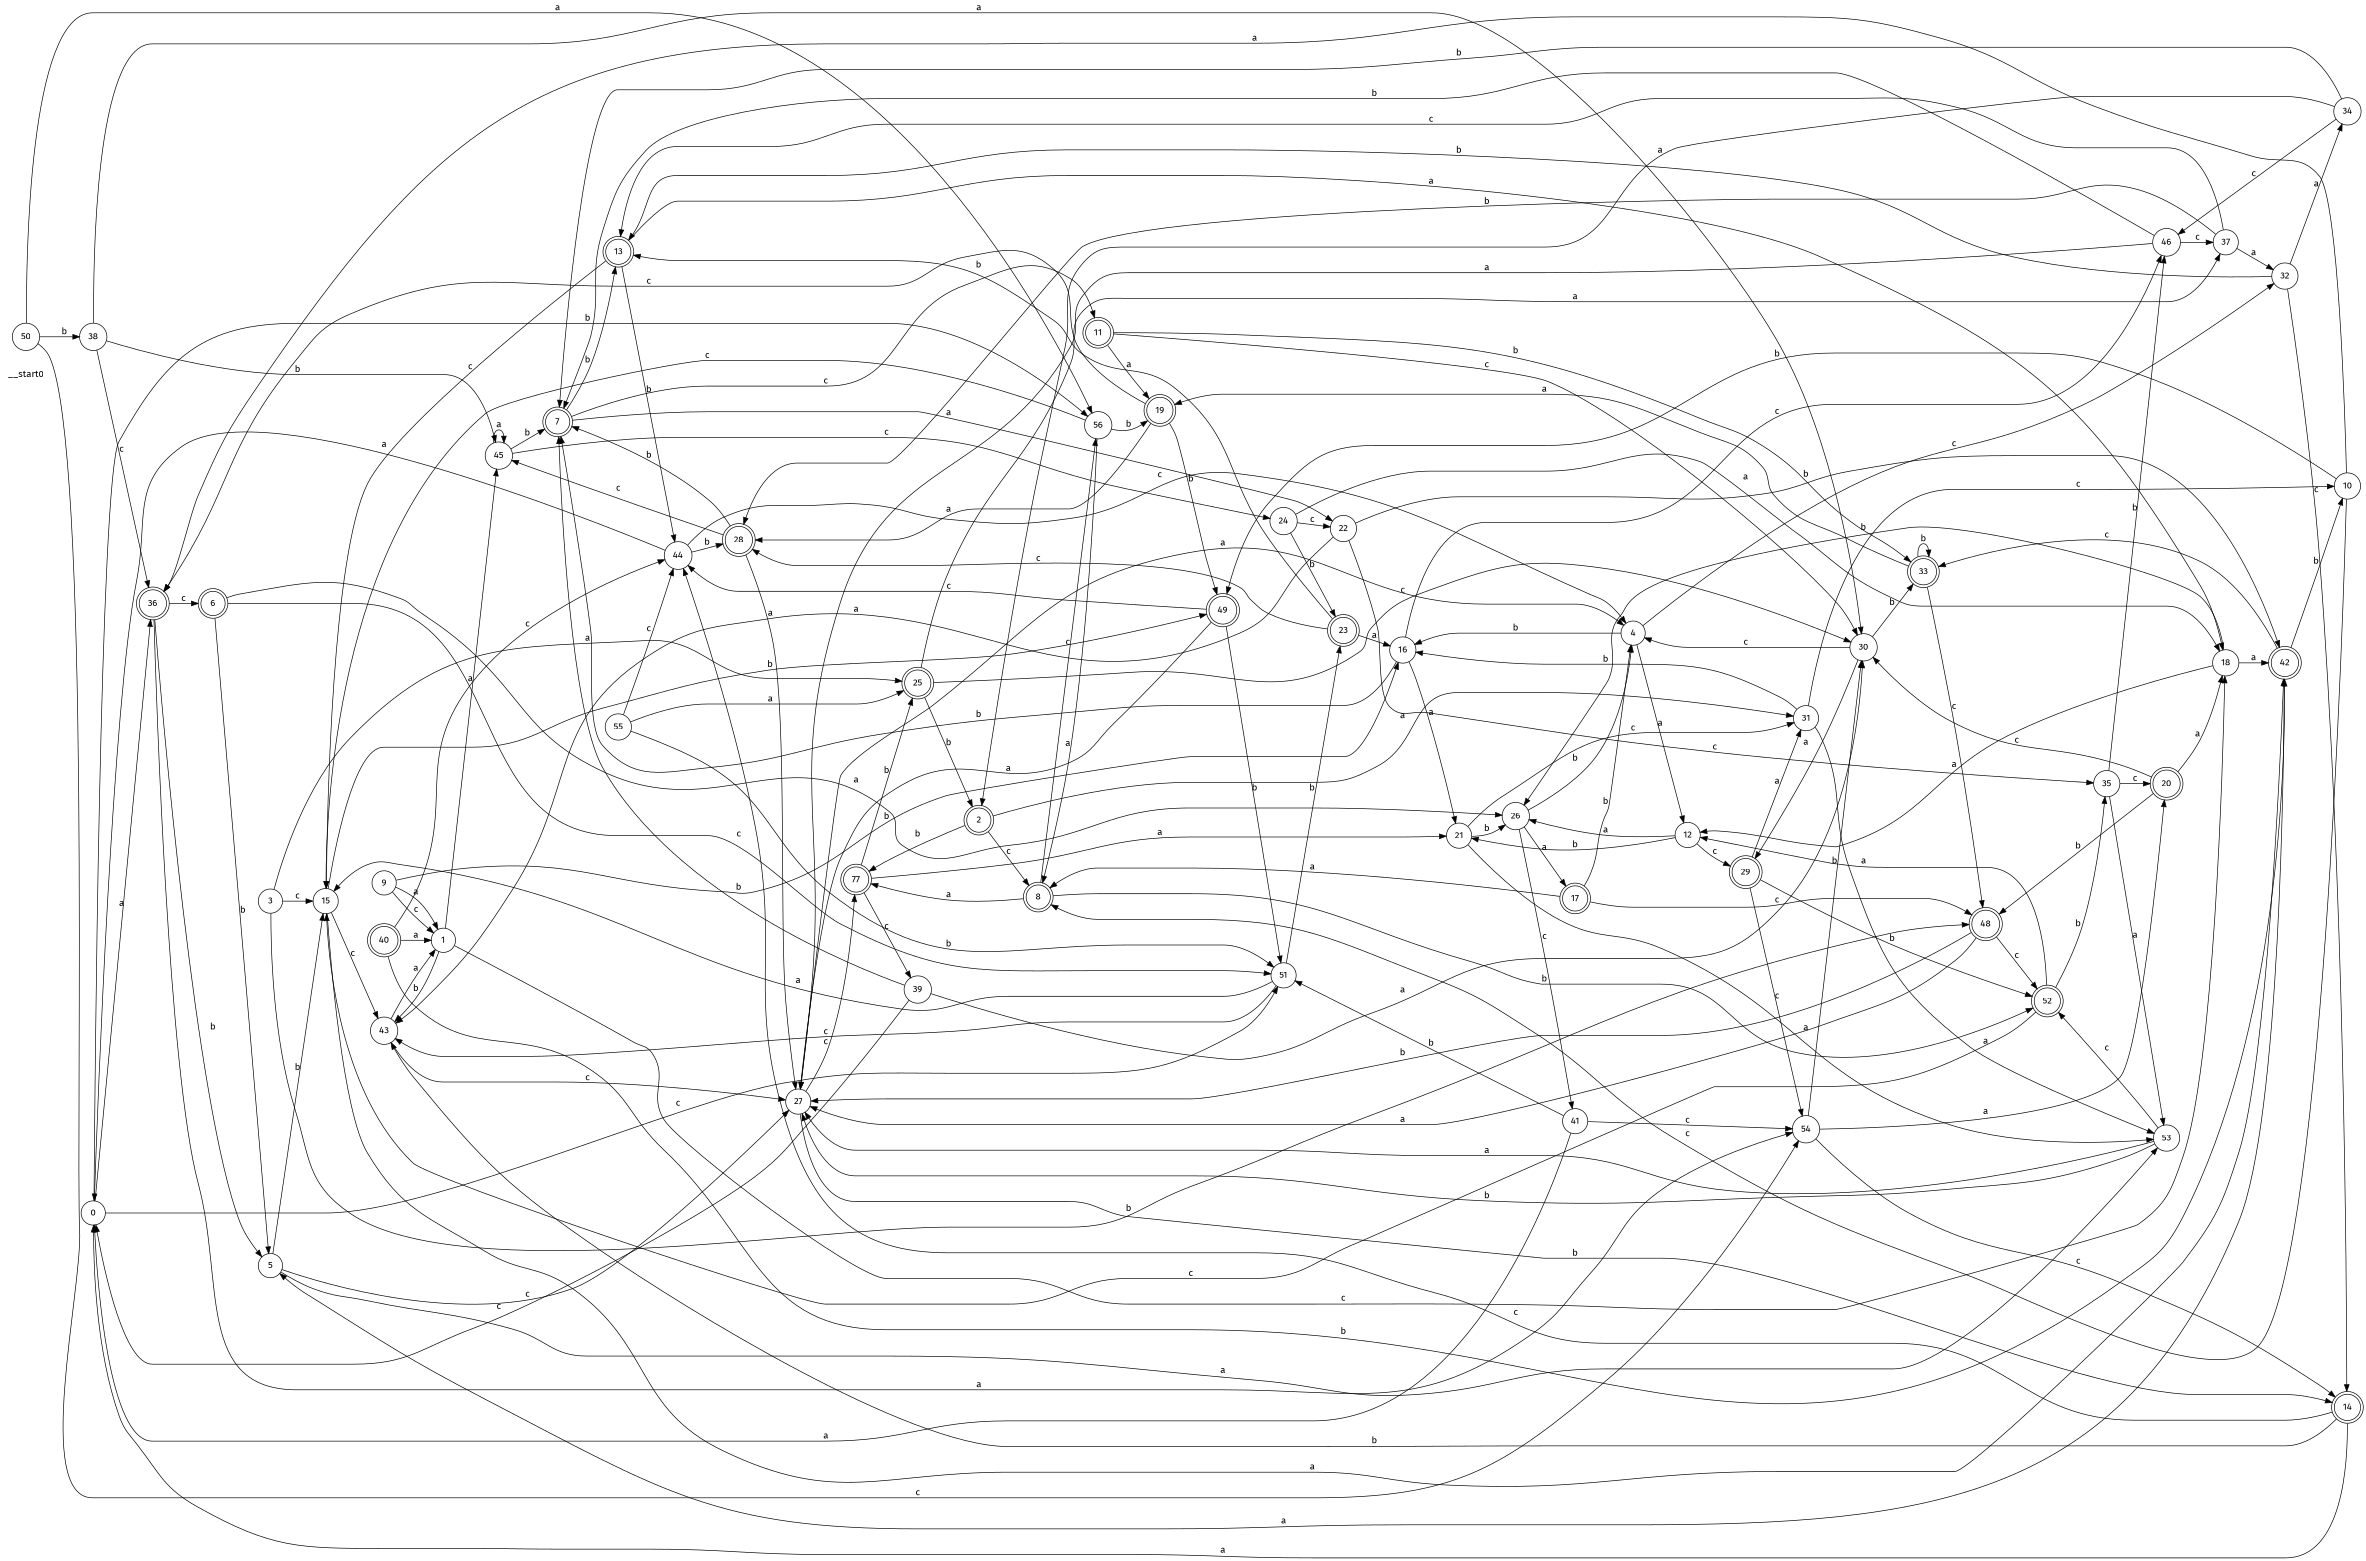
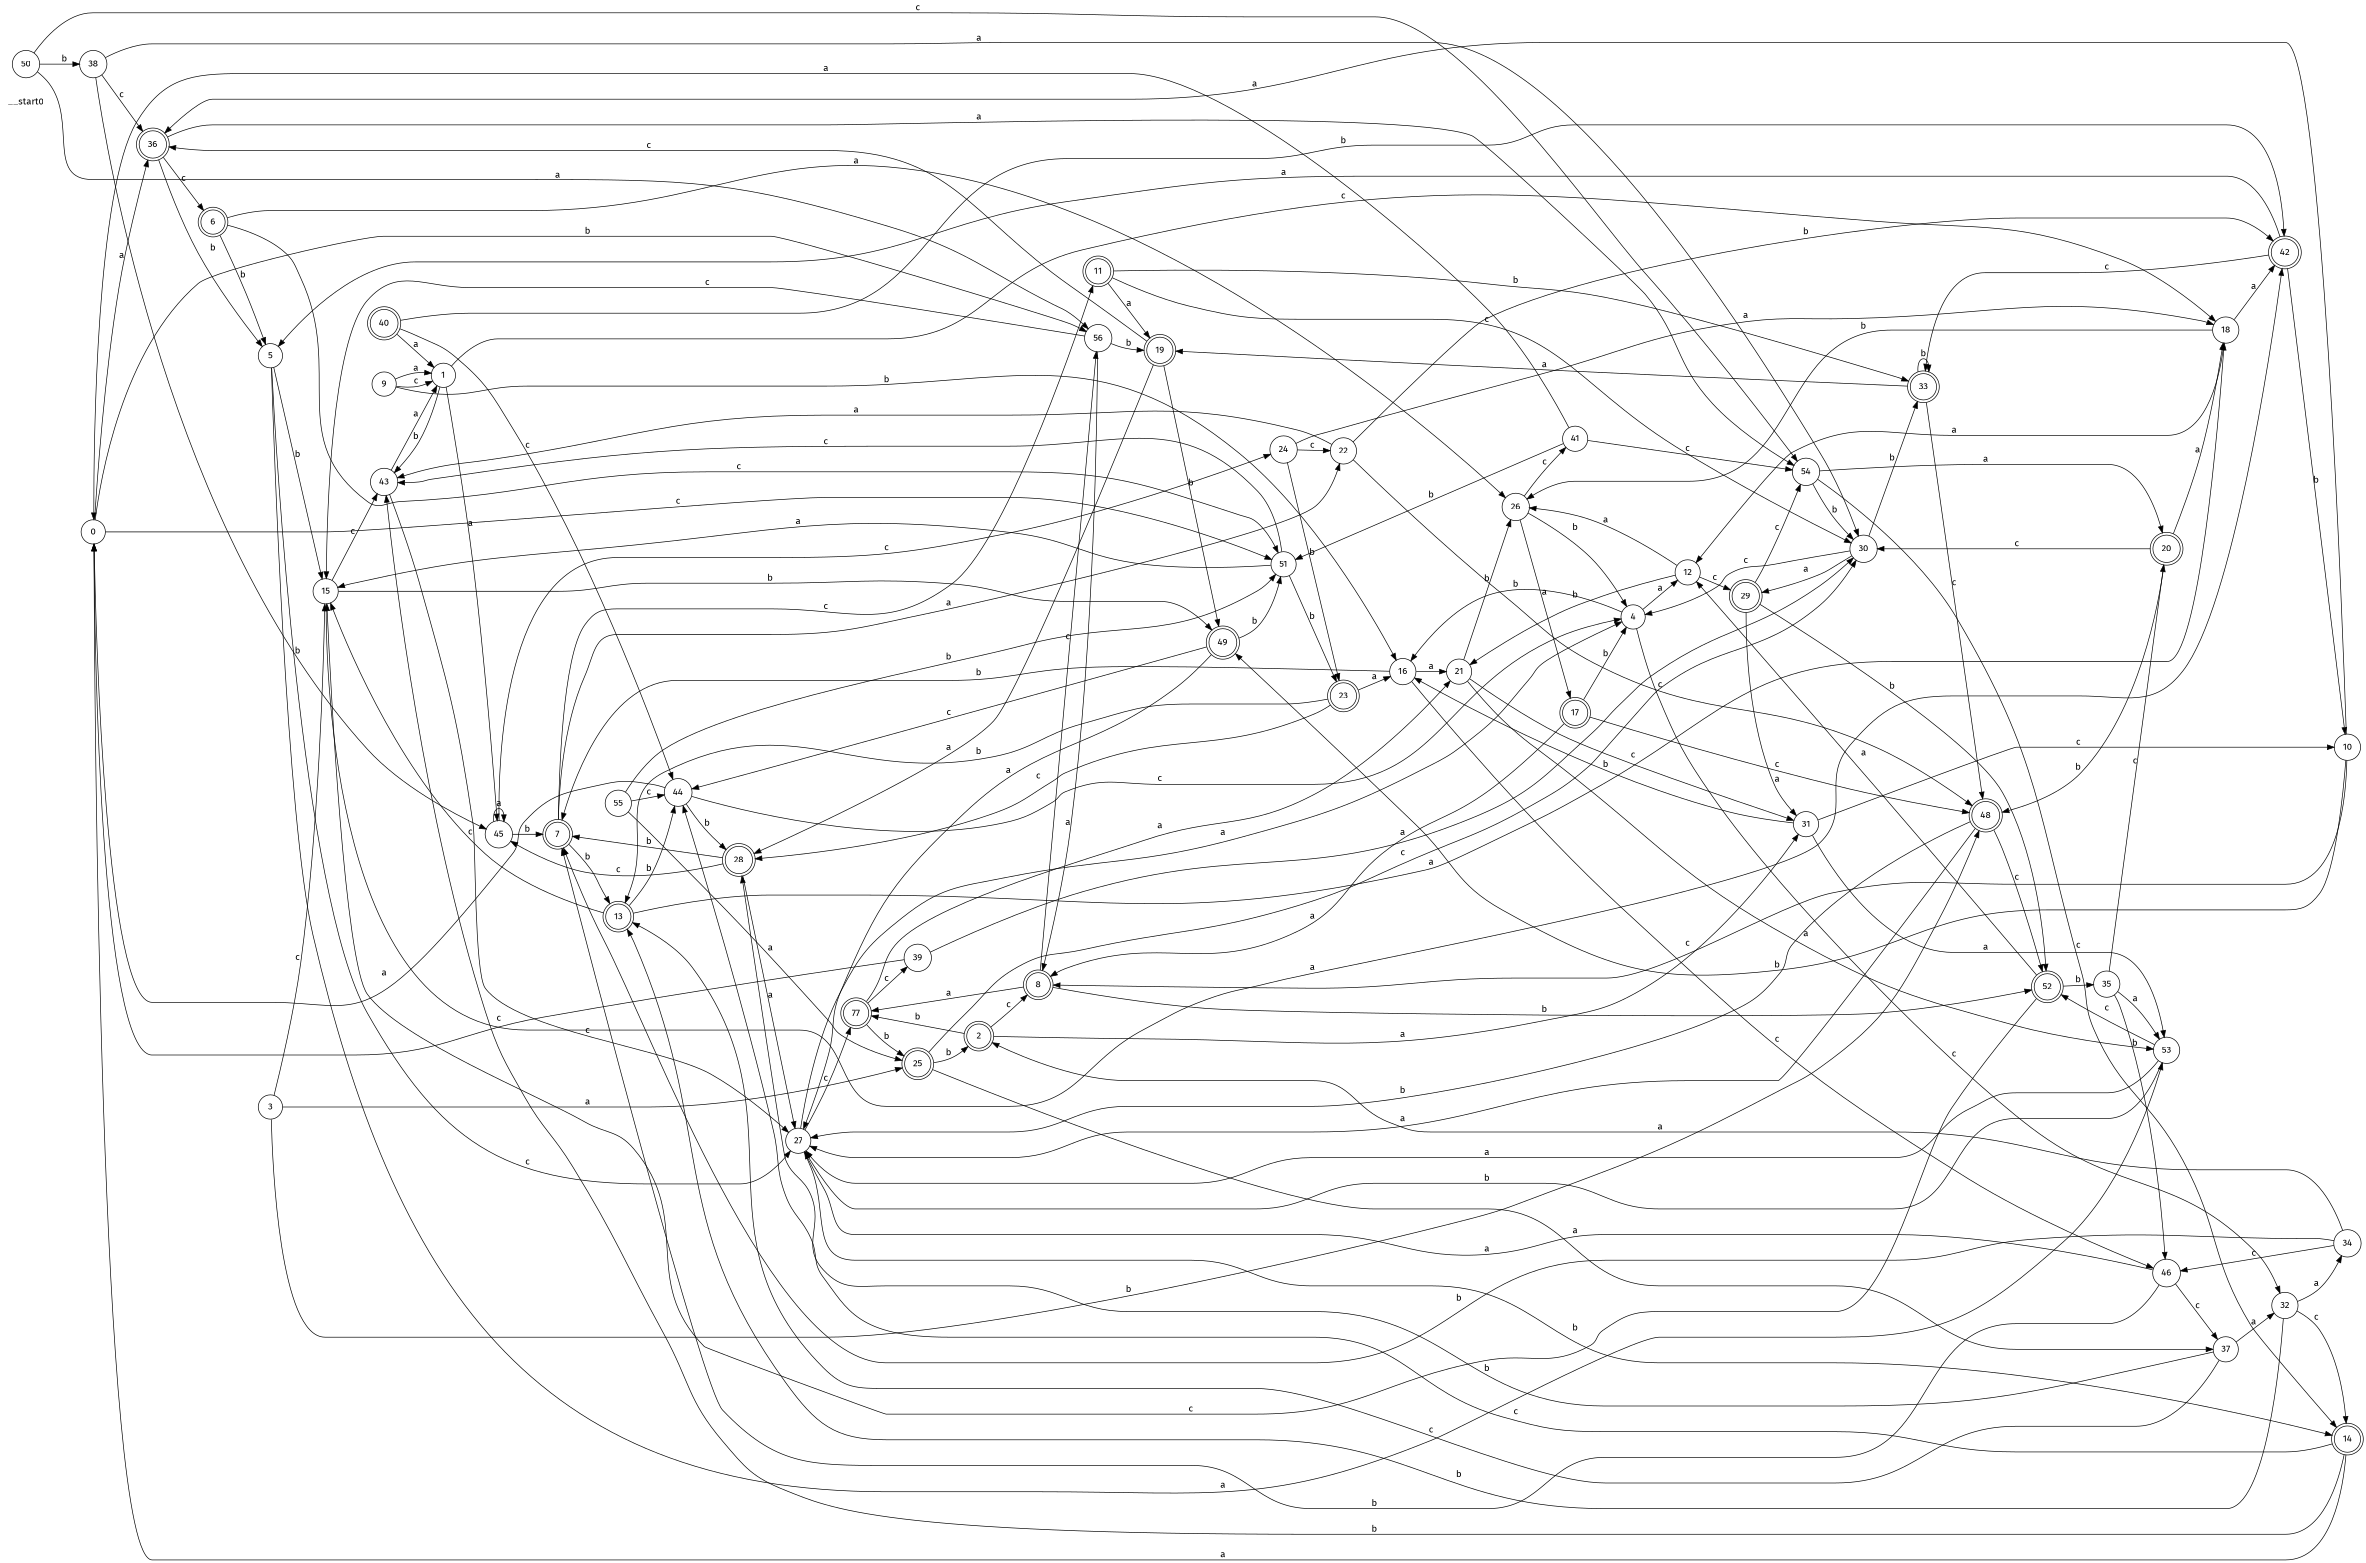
edge "22" -> "35": now "22" -> "48"
edge "39" -> "7": removed, label "b"
